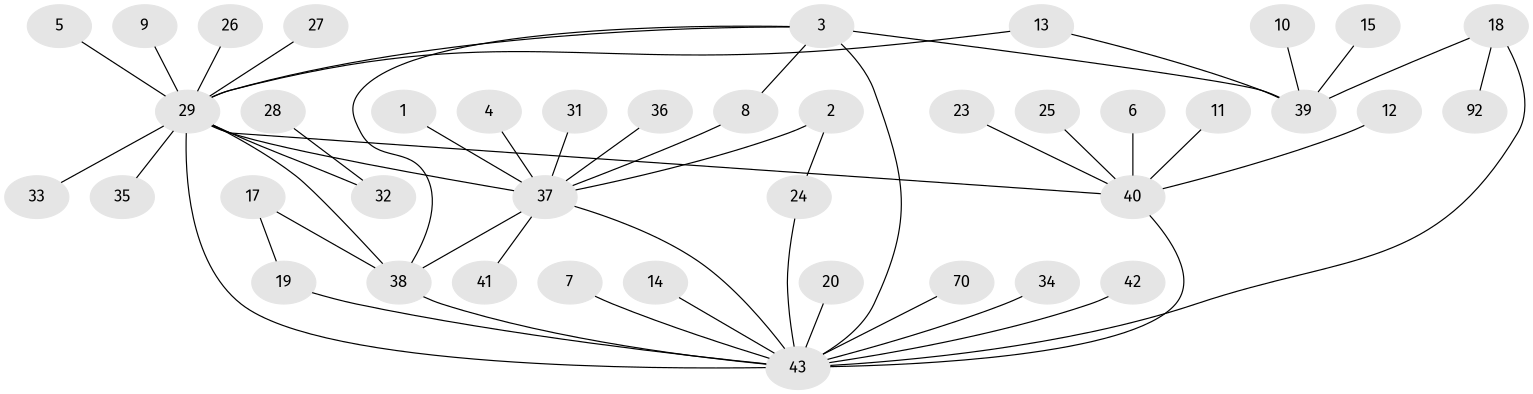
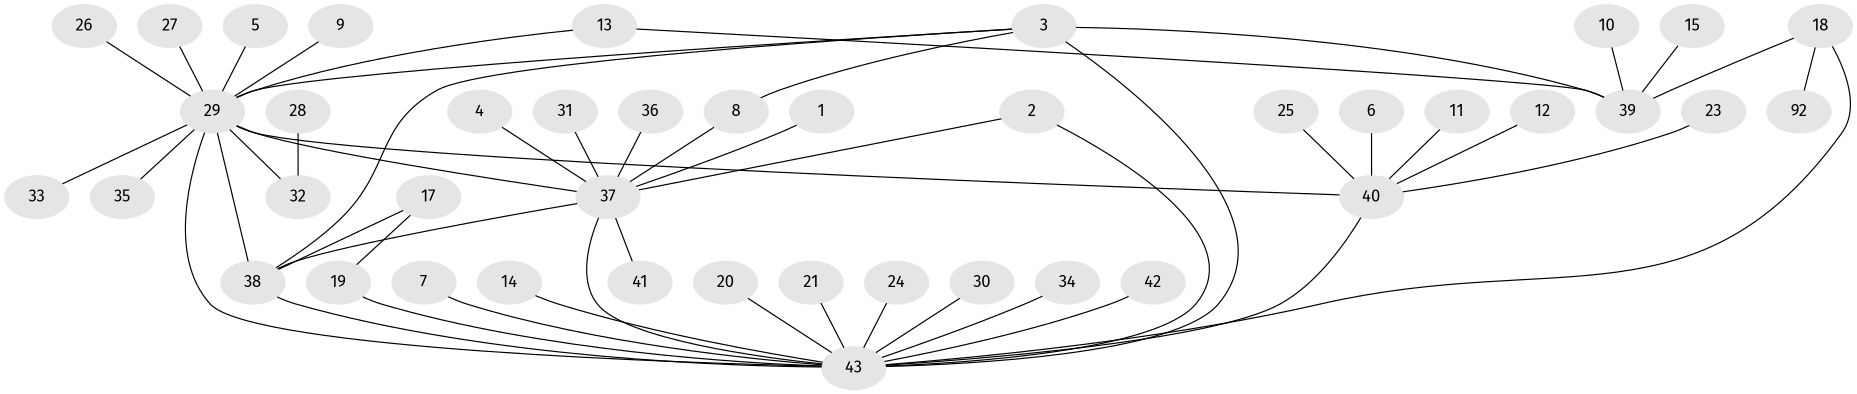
edge "2" -- "24": now "2" -- "43"
node "21": added
node "70": label "70" -> "30"
